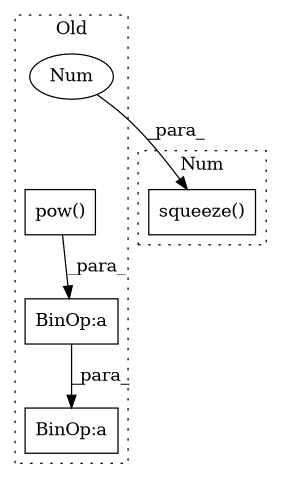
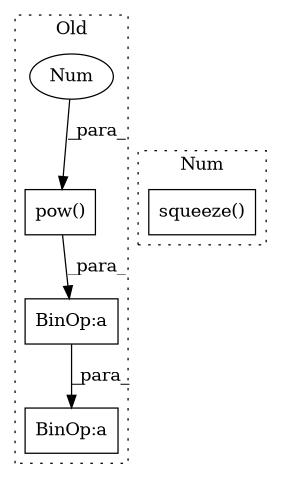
edge "Num" -> "squeeze()": now "Num" -> "pow()"
